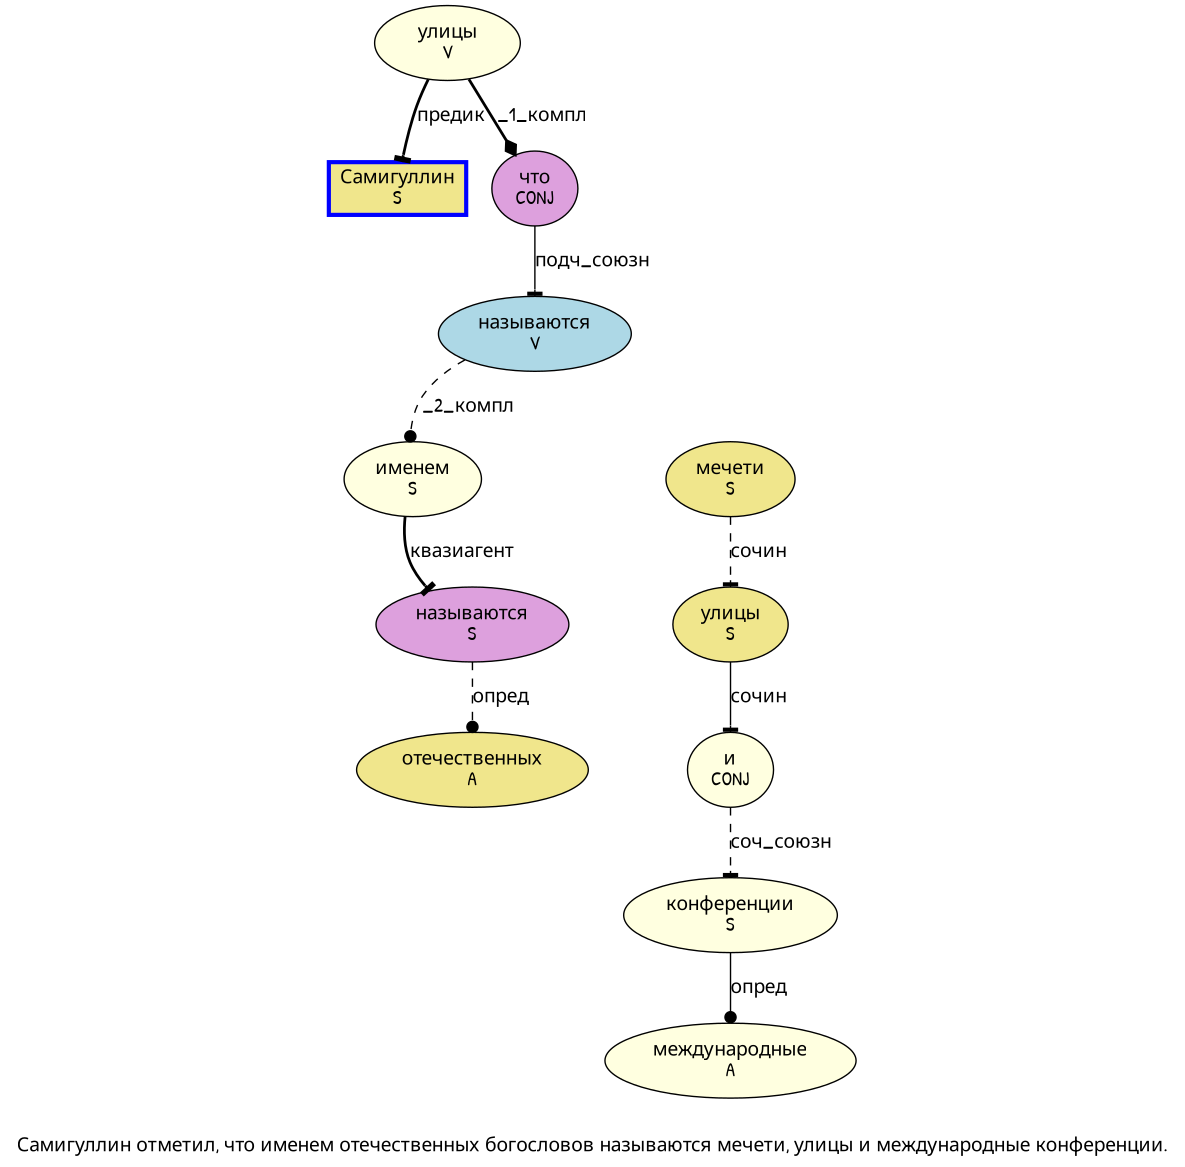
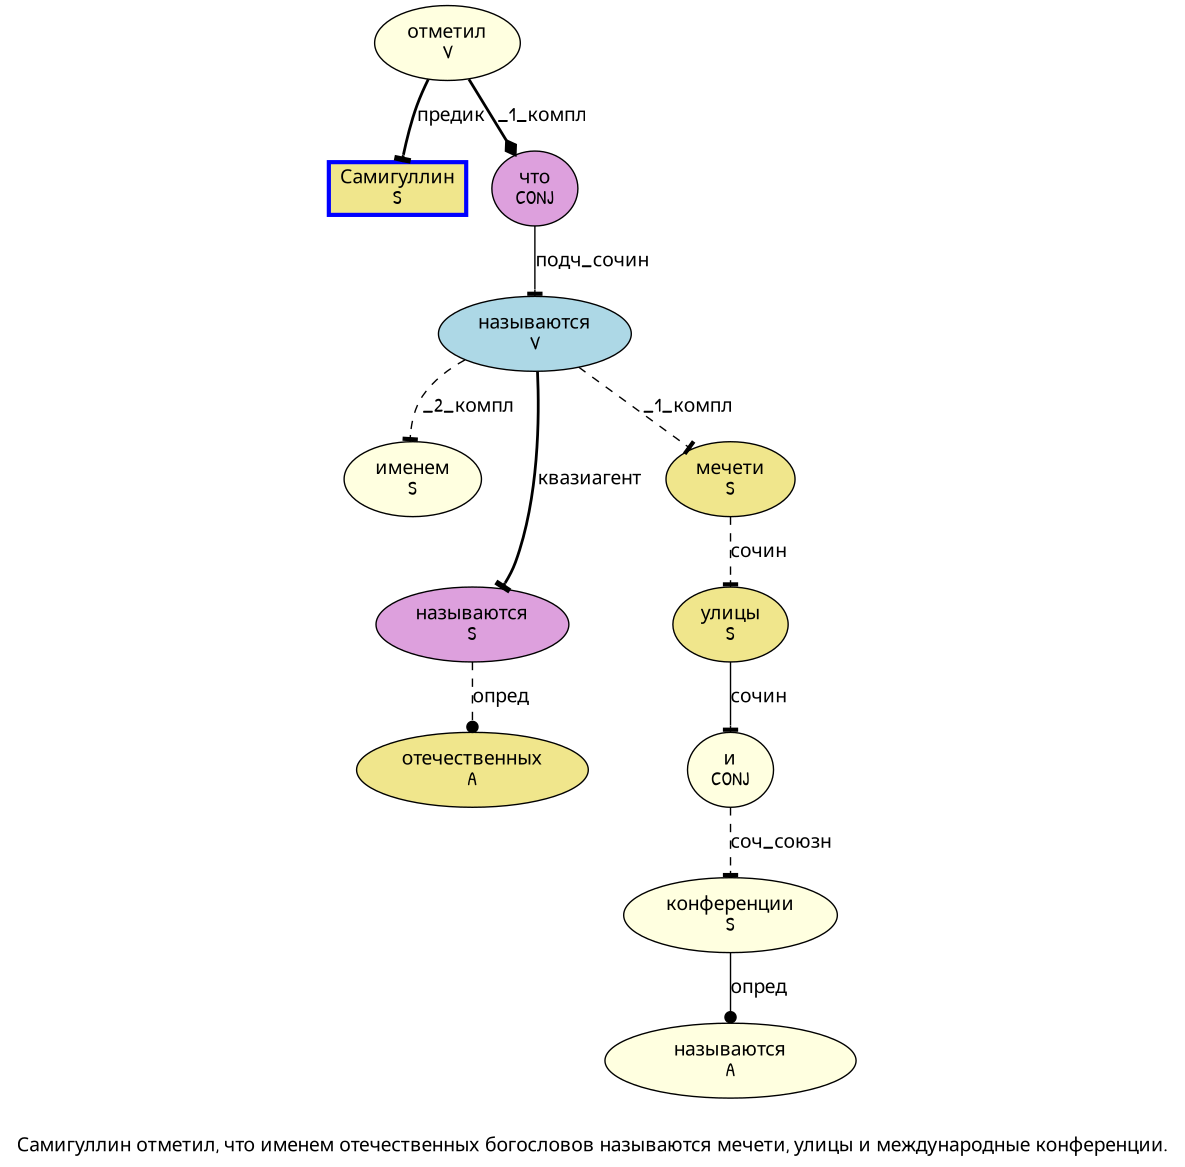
node "улицы V": label "улицы V" -> "отметил V"
edge "что CONJ" -> "называются V": label "подч_союзн" -> "подч_сочин"
edge "называются V" -> "именем S": arrowhead dot -> tee
edge "называются V" -> "мечети S": added, label "_1_компл"
edge "именем S" -> "называются S": now "называются V" -> "называются S"
node "международные A": label "международные A" -> "называются A"
